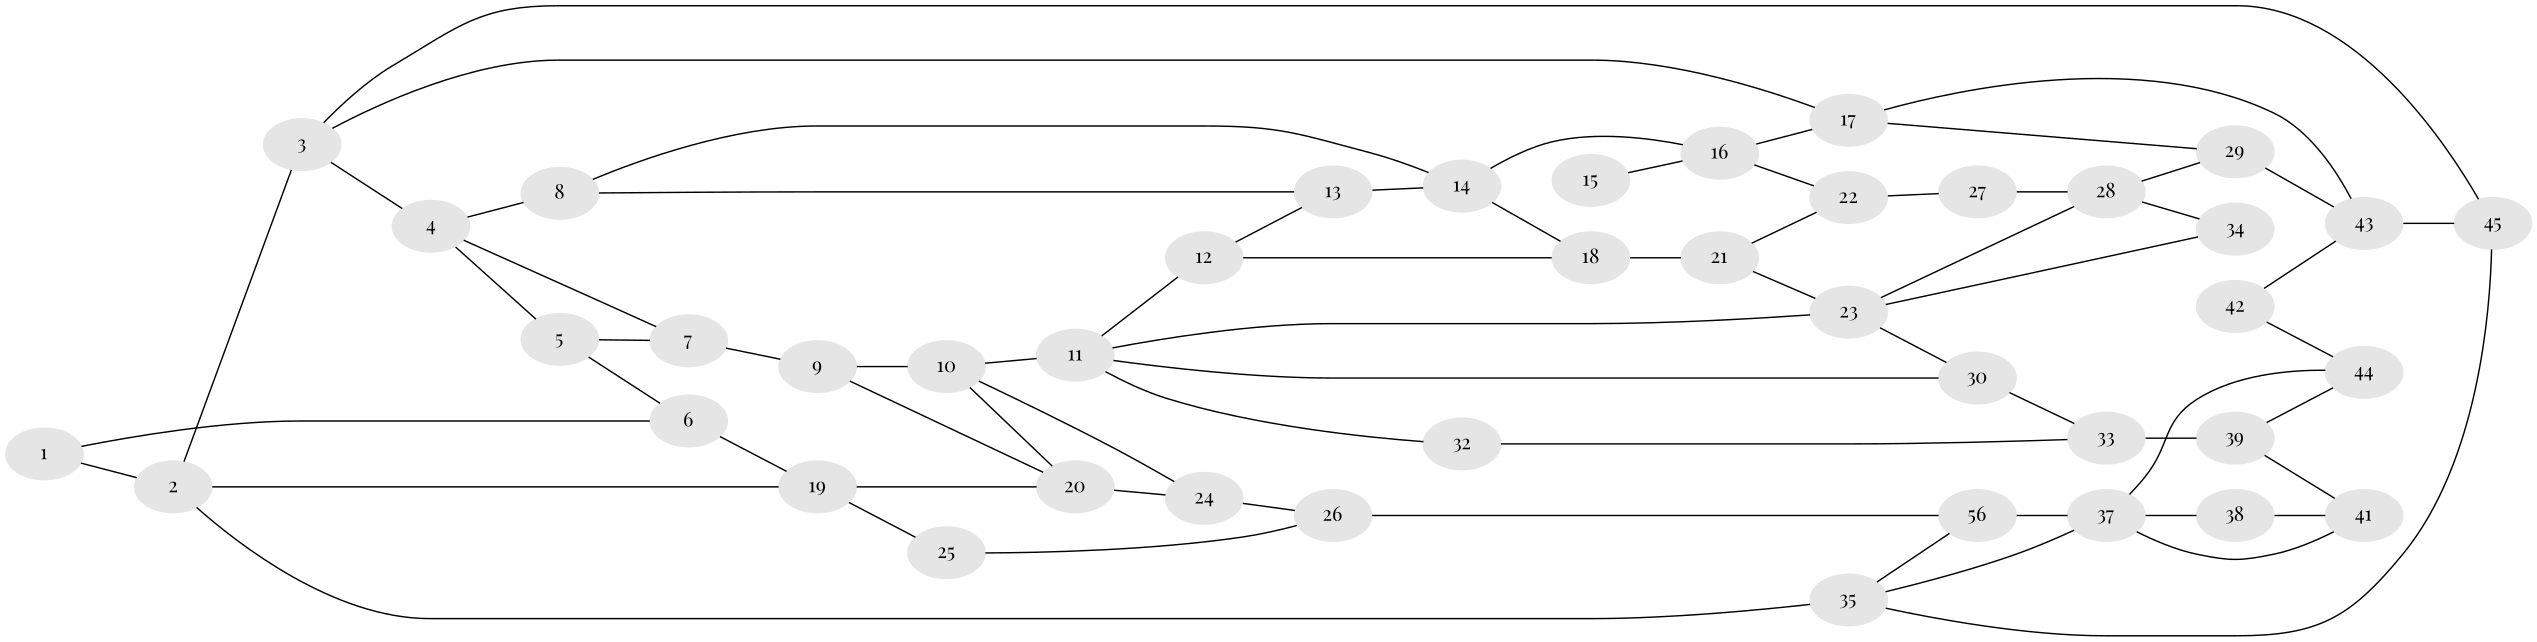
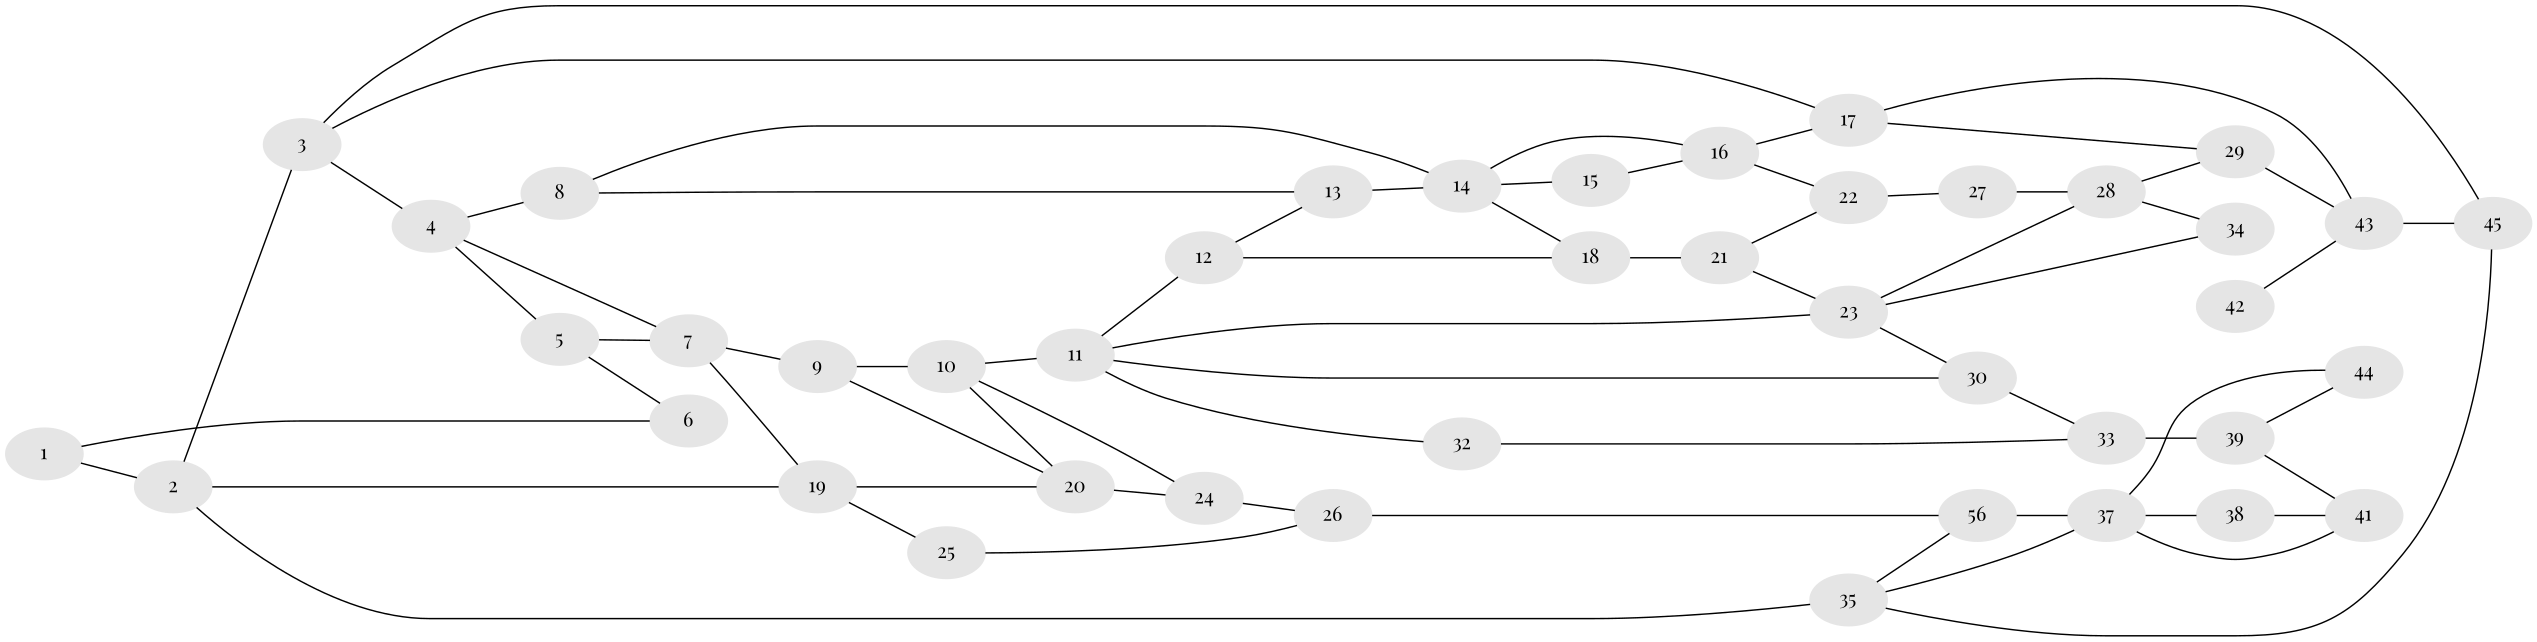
edge "15" -- "14": added
edge "42" -- "44": removed
edge "6" -- "19": now "7" -- "19"
